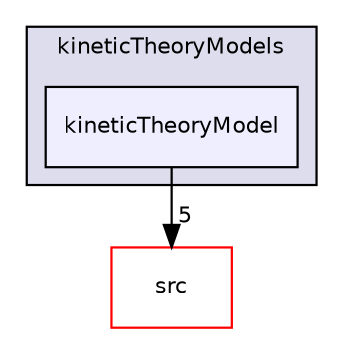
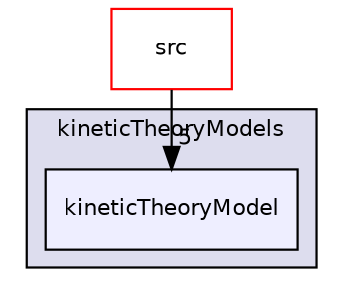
edge "kineticTheoryModel" -> "src": reversed
